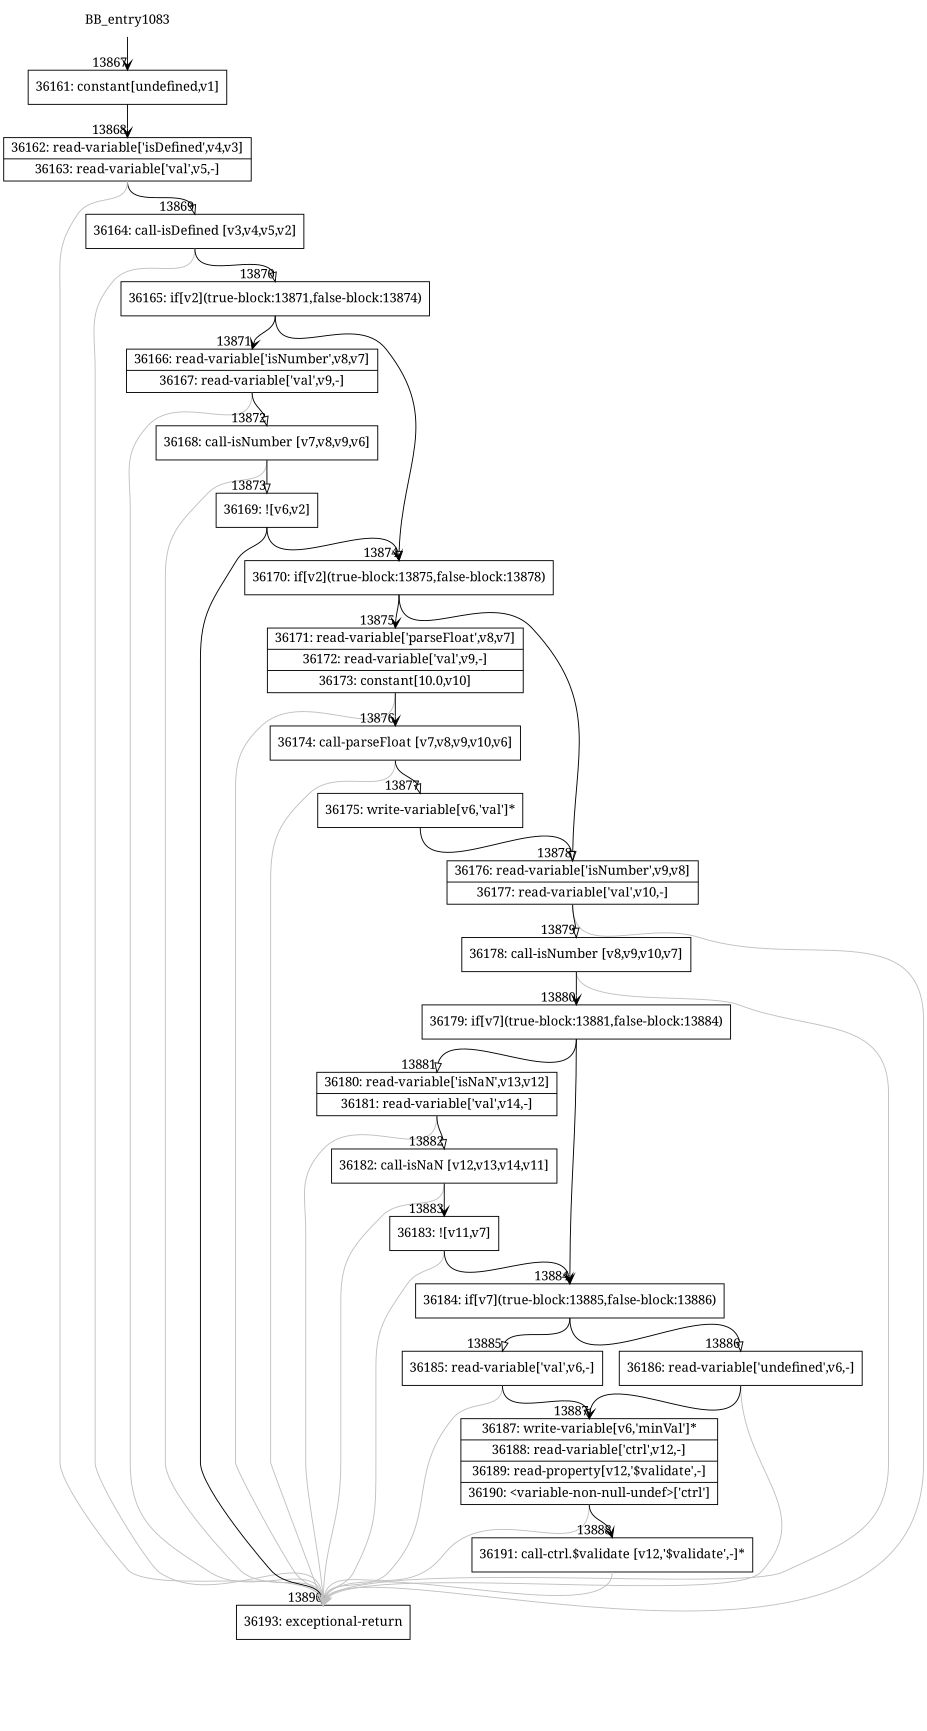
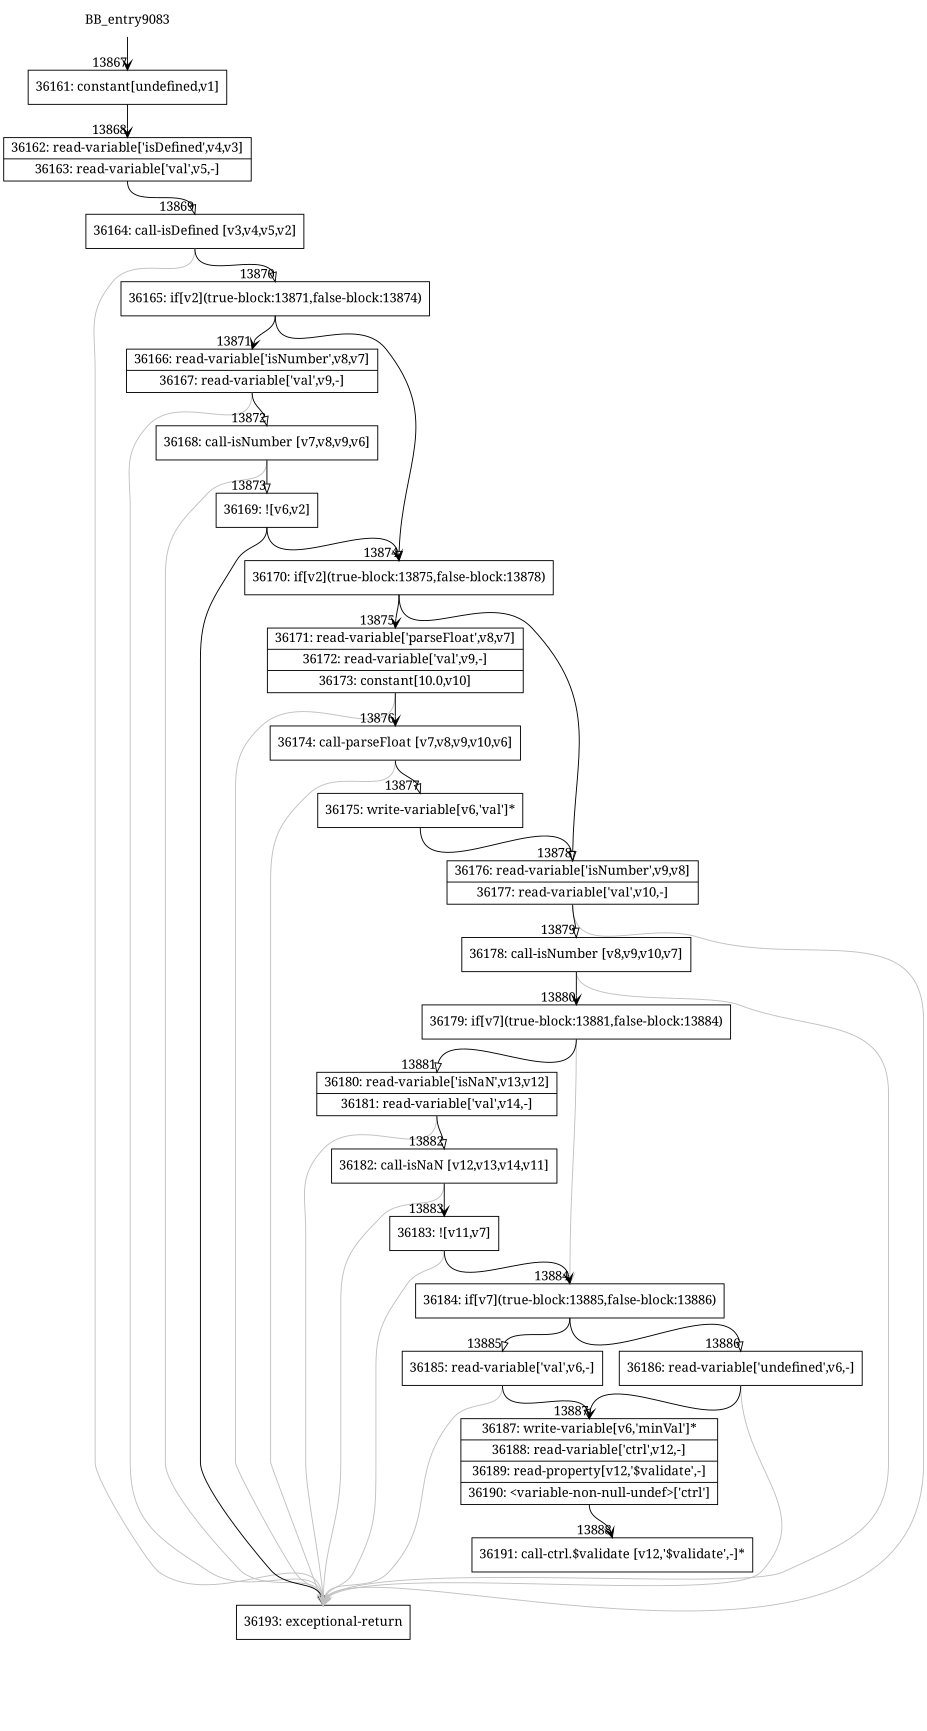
node "BB_entry1083": label "BB_entry1083" -> "BB_entry9083"
edge "36162: read-variable['isDefined',v4,v3]" -> "36193: exceptional-return": removed
edge "36179: if[v7](true-block:13881,false-block:13884)" -> "36184: if[v7](true-block:13885,false-block:13886)": color black -> gray
edge "36187: write-variable[v6,'minVal']*" -> "36193: exceptional-return": removed
edge "36191: call-ctrl.$validate [v12,'$validate',-]*" -> "36193: exceptional-return": removed
